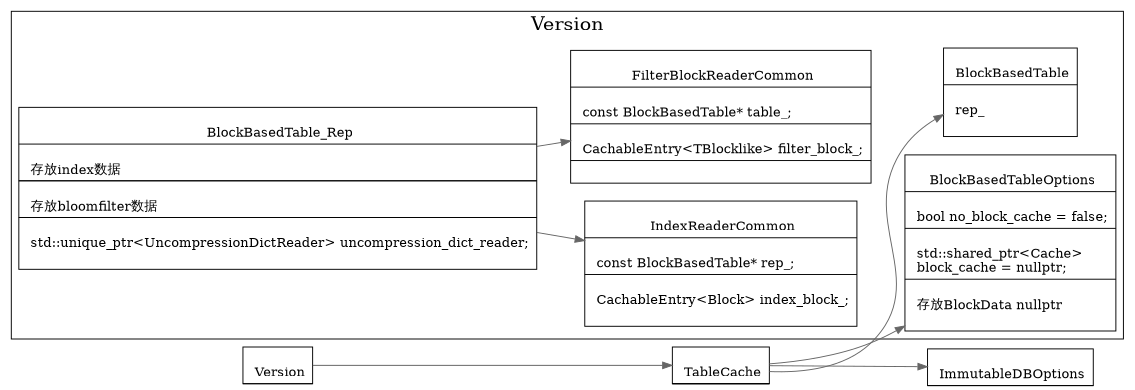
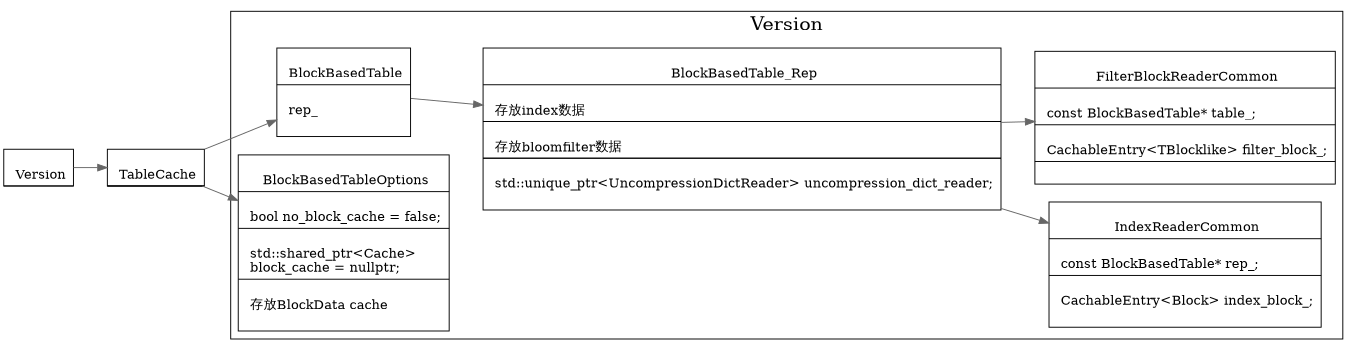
edge "BlockBasedTable" -> "BlockBasedTable_Rep": added
node "BlockBasedTableOptions": text "存放BlockData nullptr" -> "存放BlockData cache"
node "ImmutableDBOptions": removed
